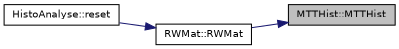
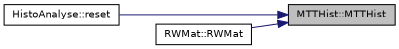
edge "HistoAnalyse::reset" -> "RWMat::RWMat": now "HistoAnalyse::reset" -> "MTTHist::MTTHist"
